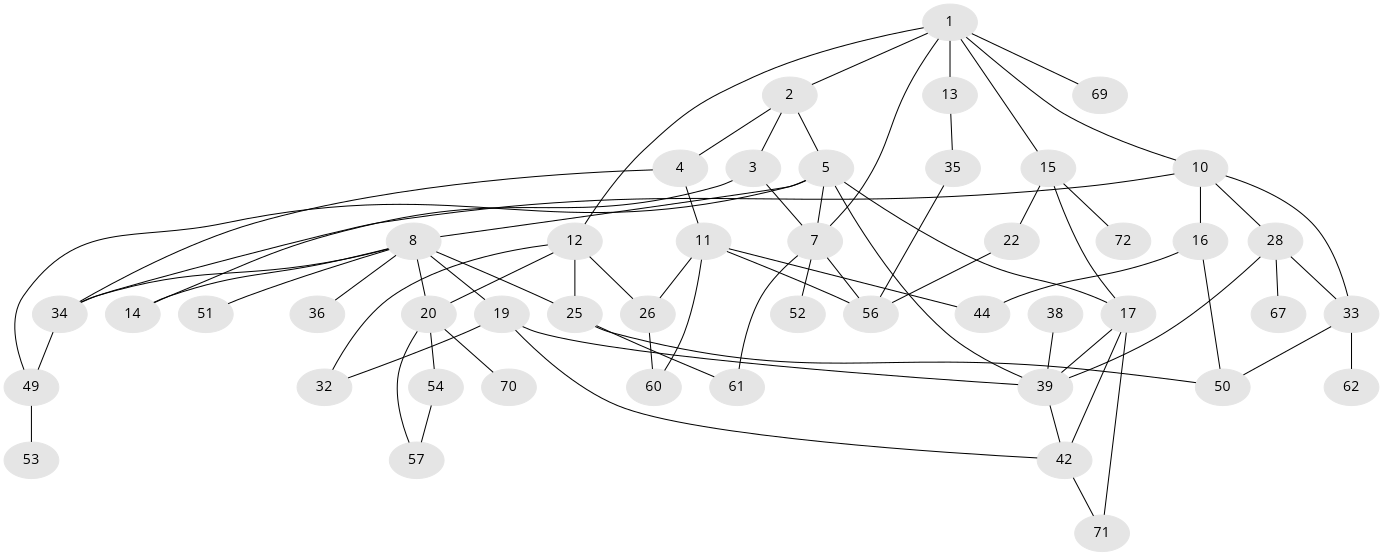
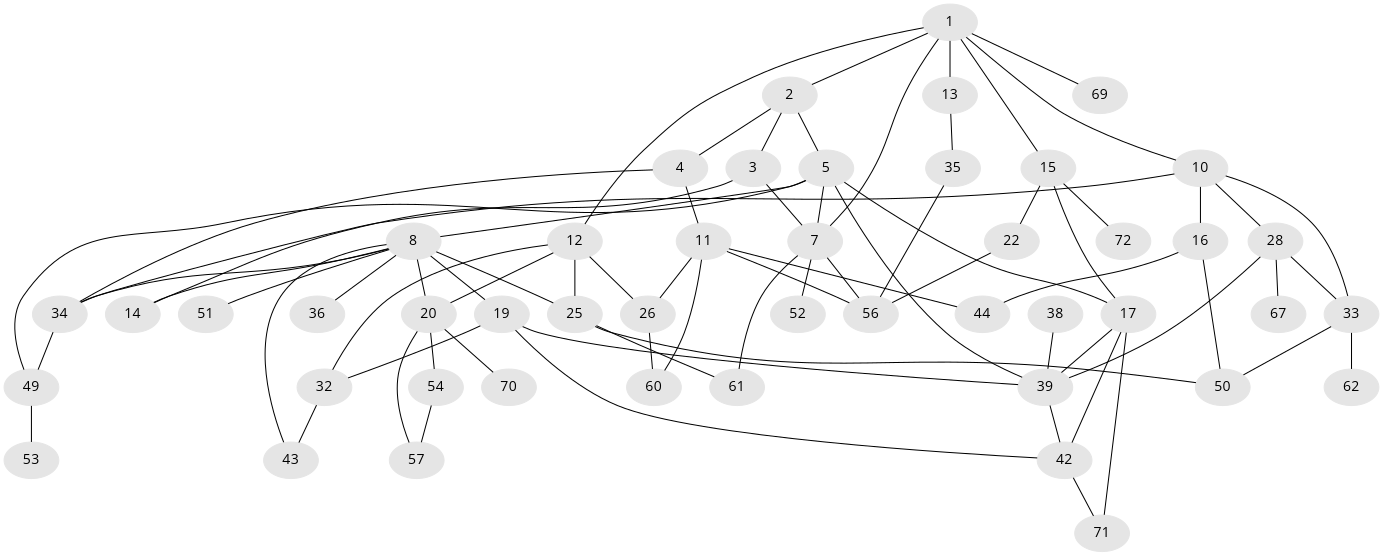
node "43": added
